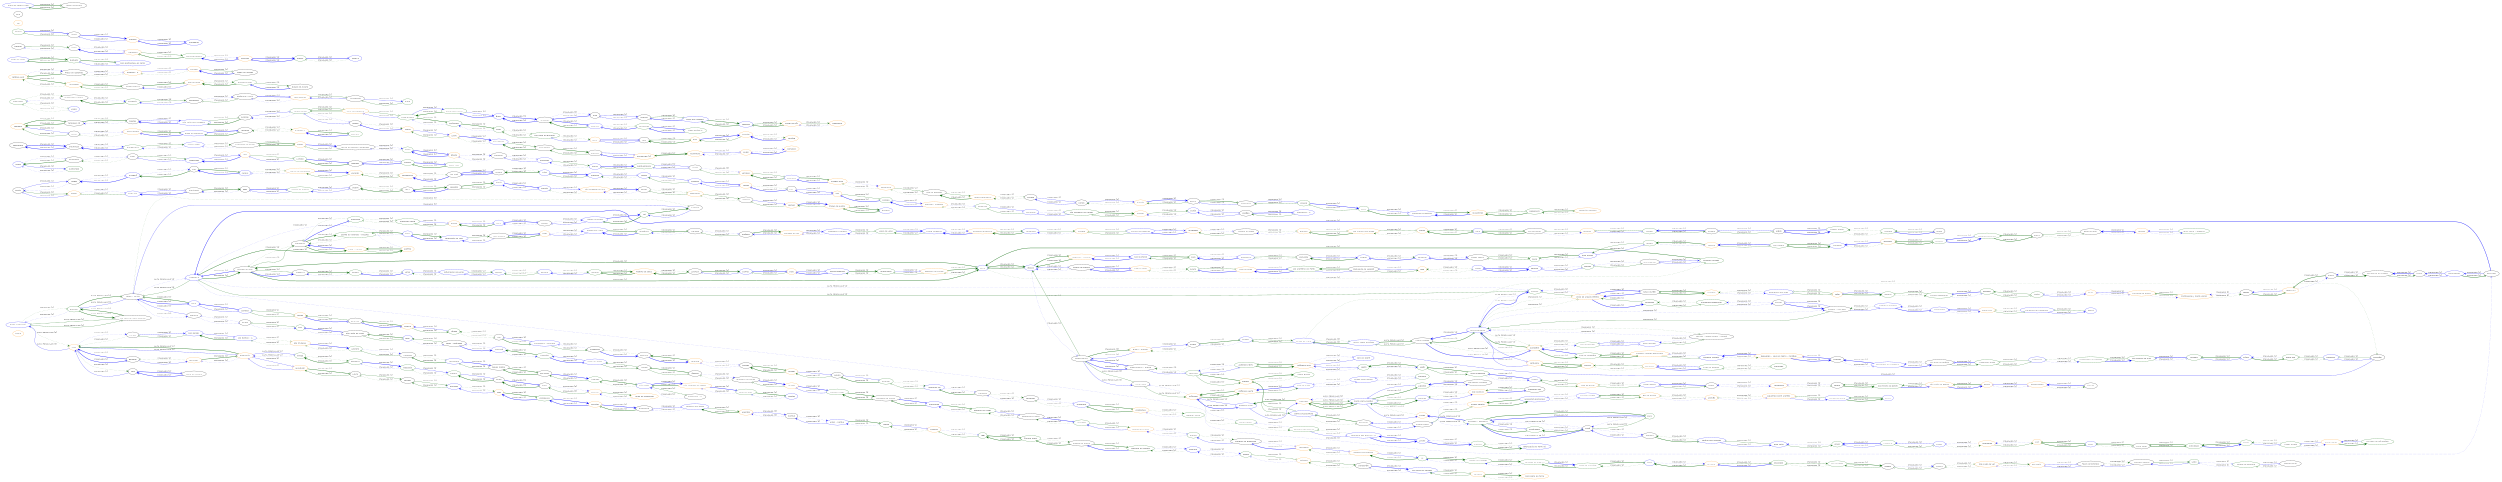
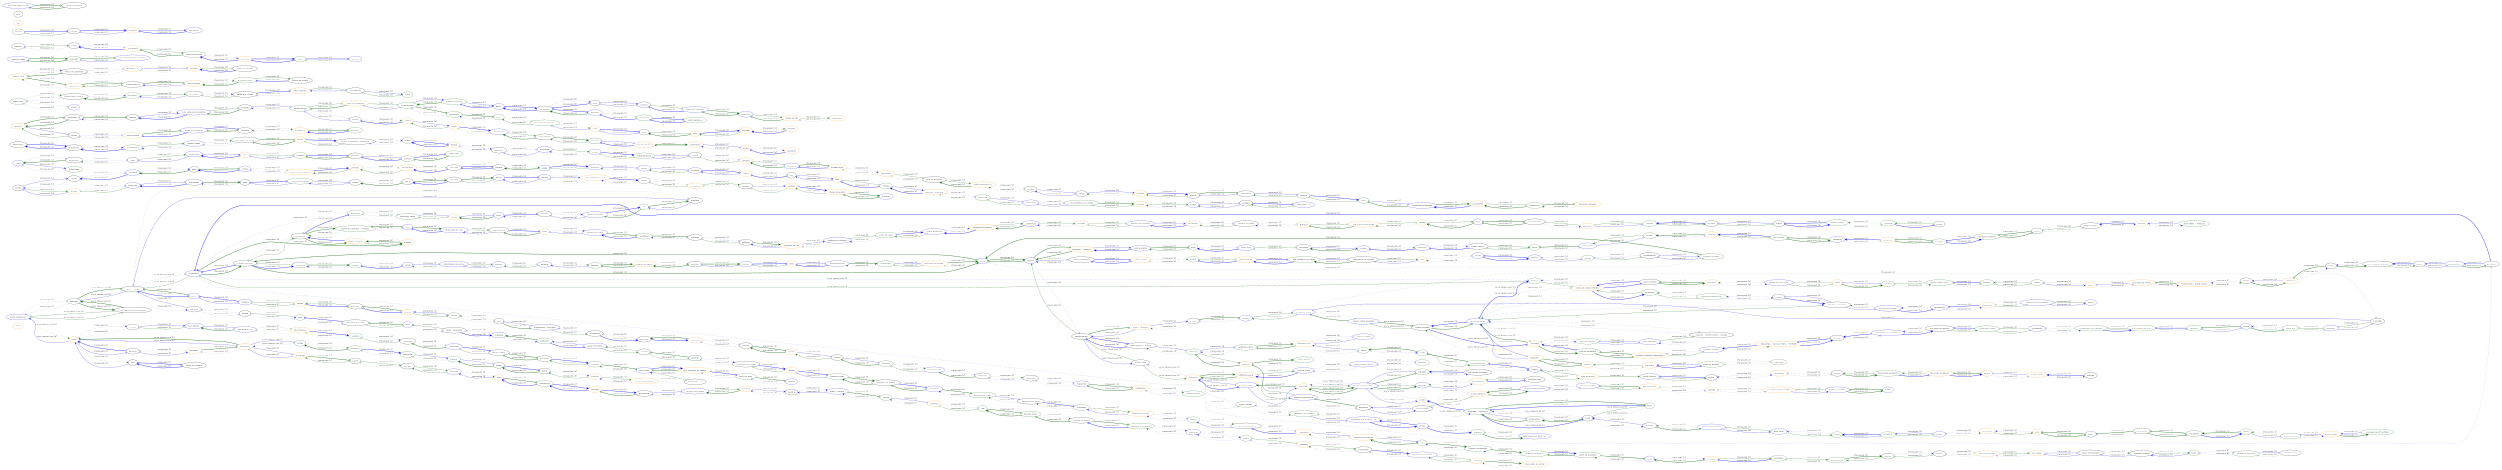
edge "Trofa" -> "Esmeriz": style bold -> solid
edge "Santo Amaro" -> "Paço de Arcos": removed, label "STANDARD (1)"
